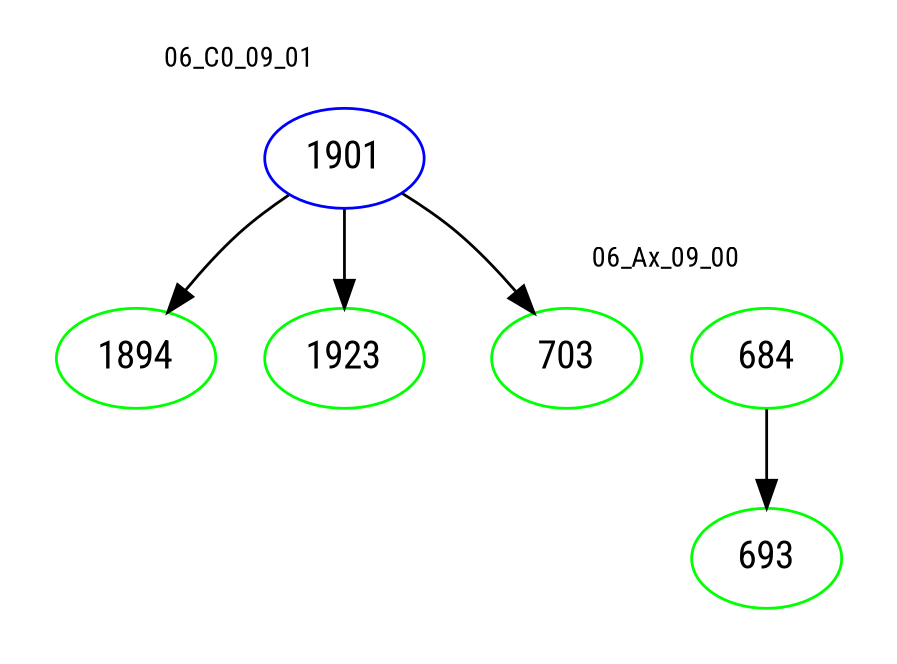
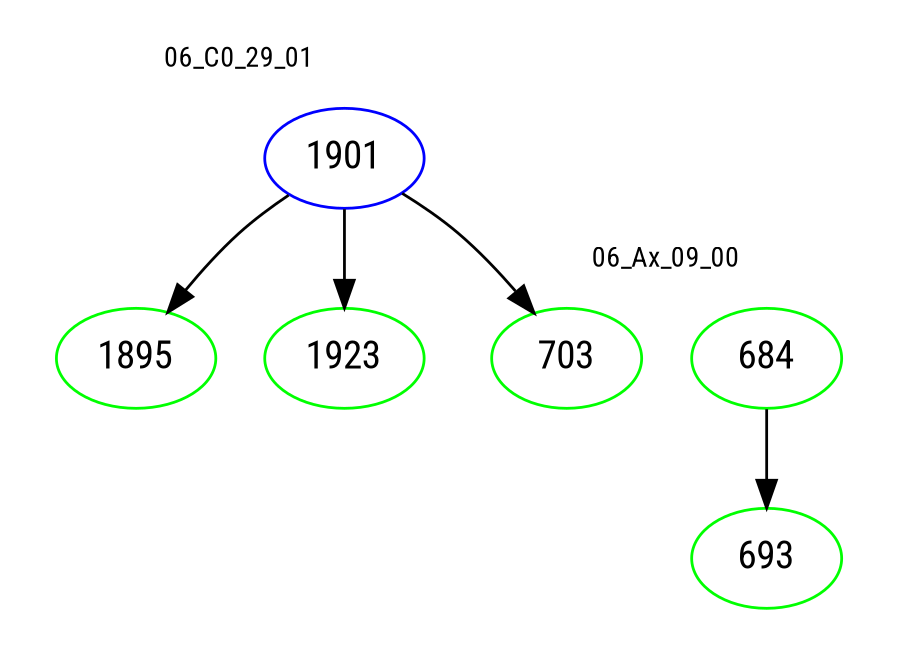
cluster "06_C0_09_01": label "06_C0_09_01" -> "06_C0_29_01"
node "1894": label "1894" -> "1895"
